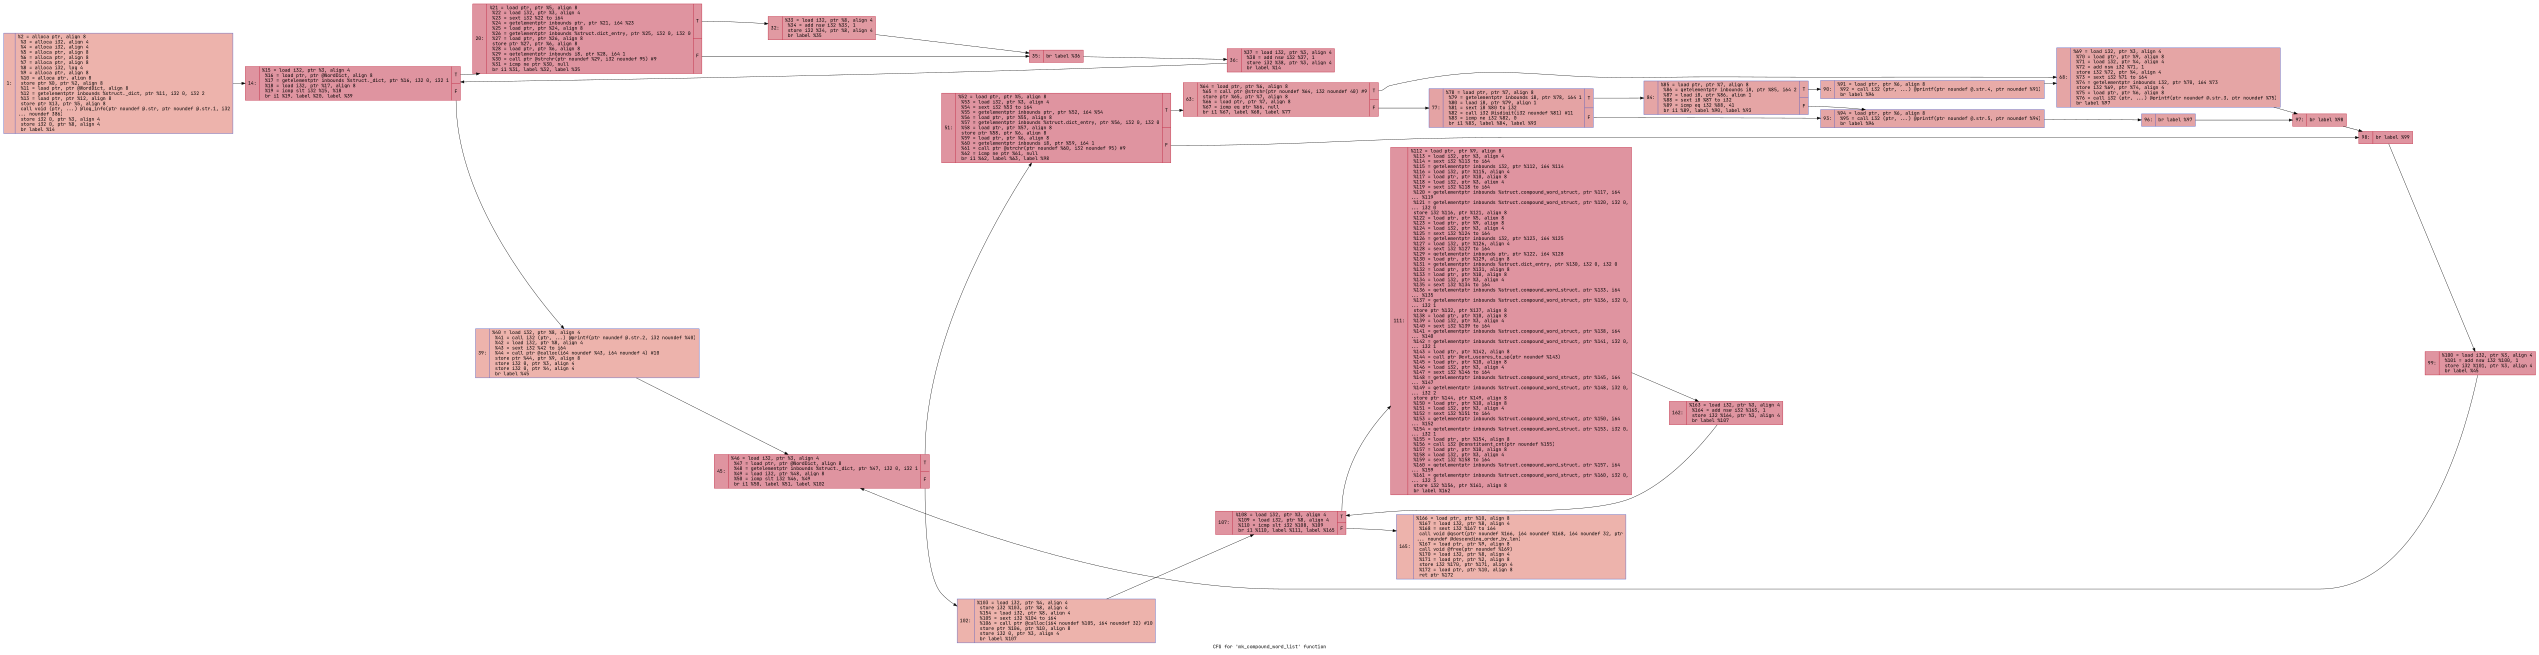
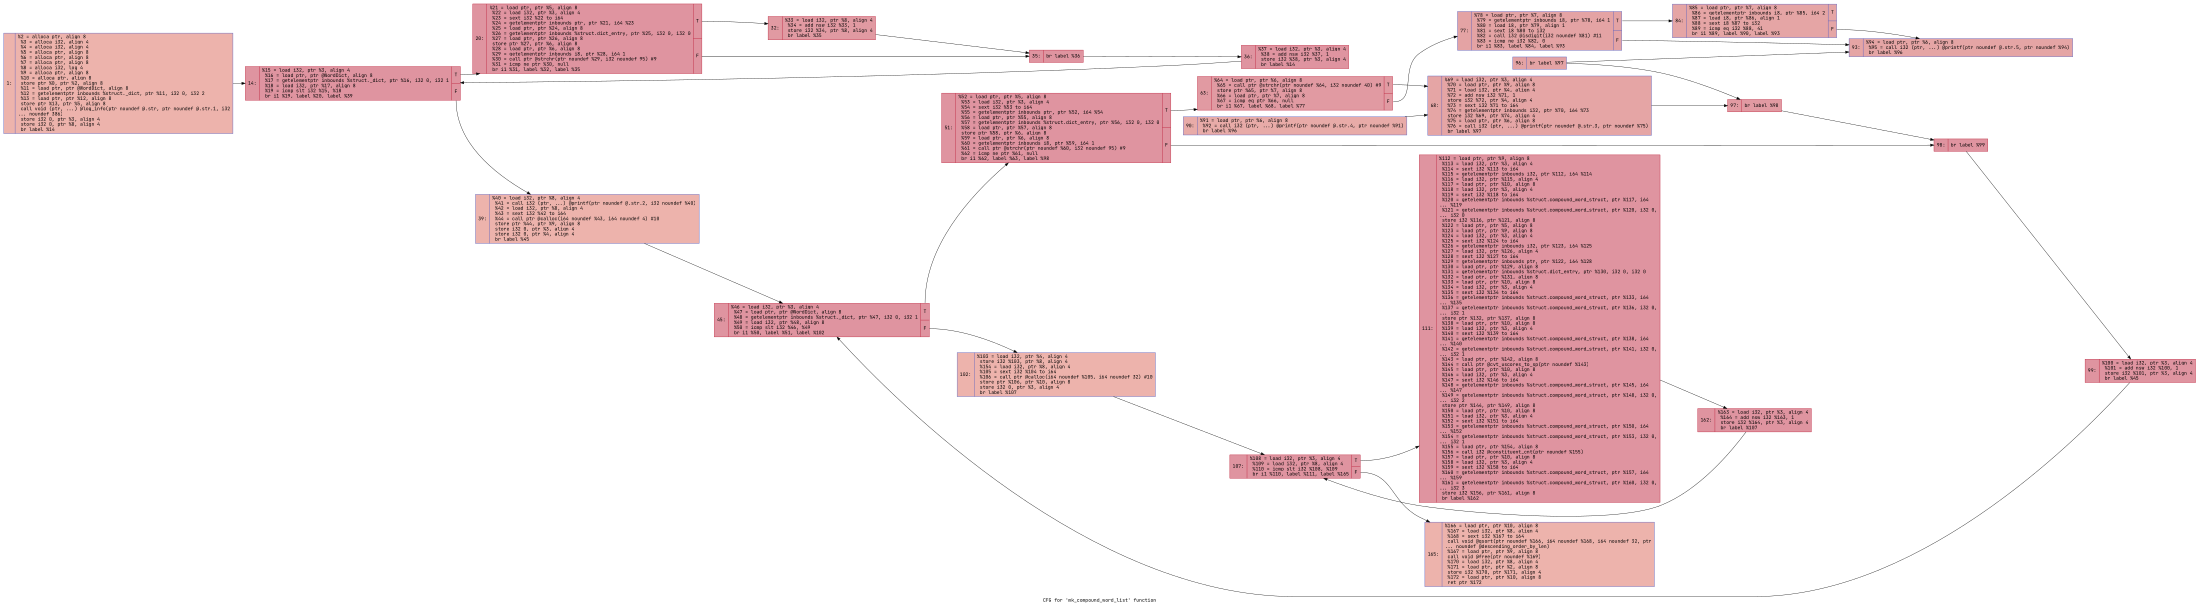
edge "84:" -> "90:": removed
edge "93:" -> "96:": reversed
